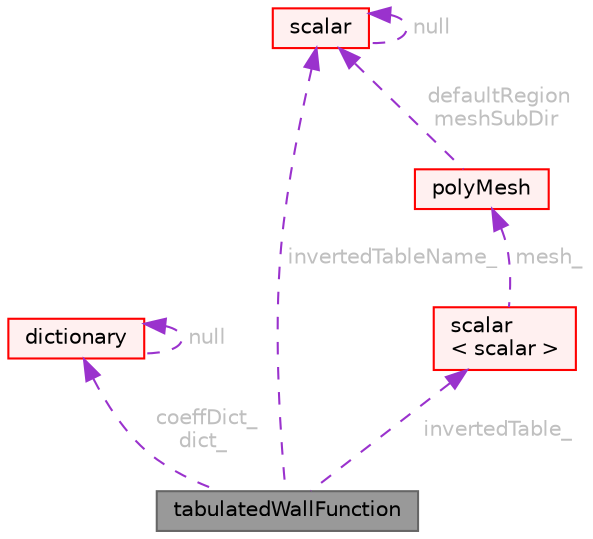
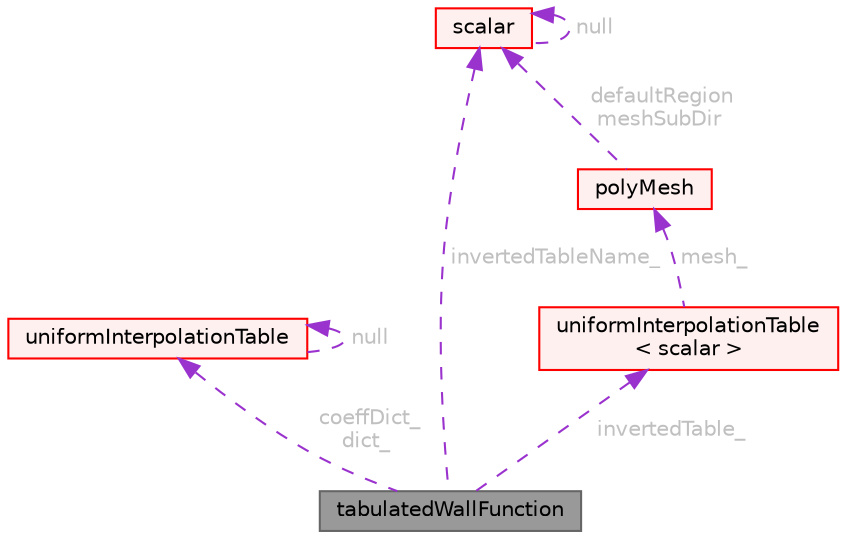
node "dictionary": label "dictionary" -> "uniformInterpolationTable"
node "scalar < scalar >": label "scalar < scalar >" -> "uniformInterpolationTable < scalar >"
